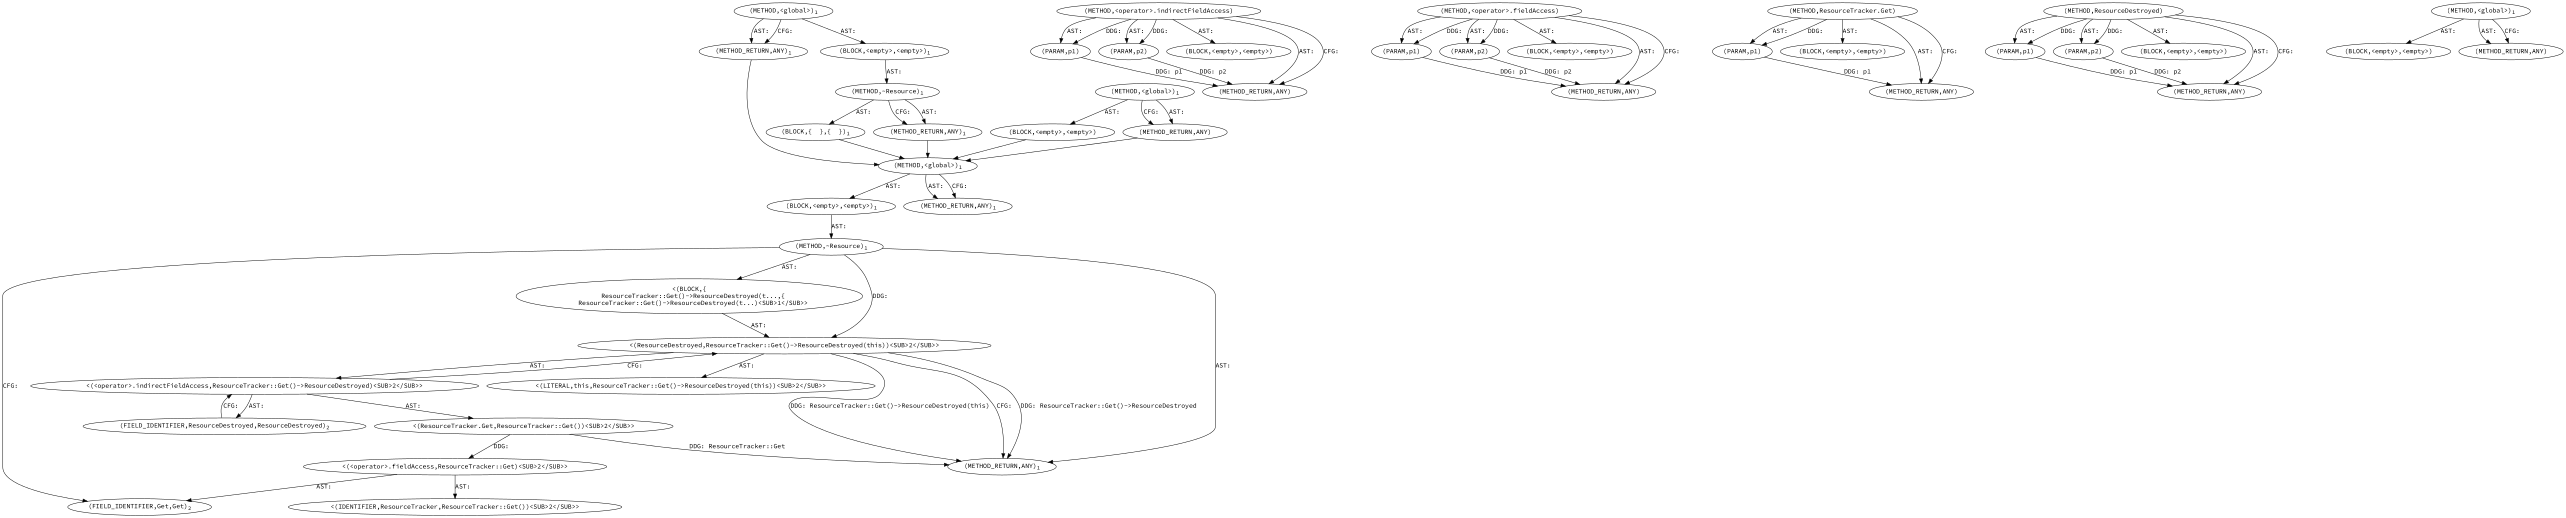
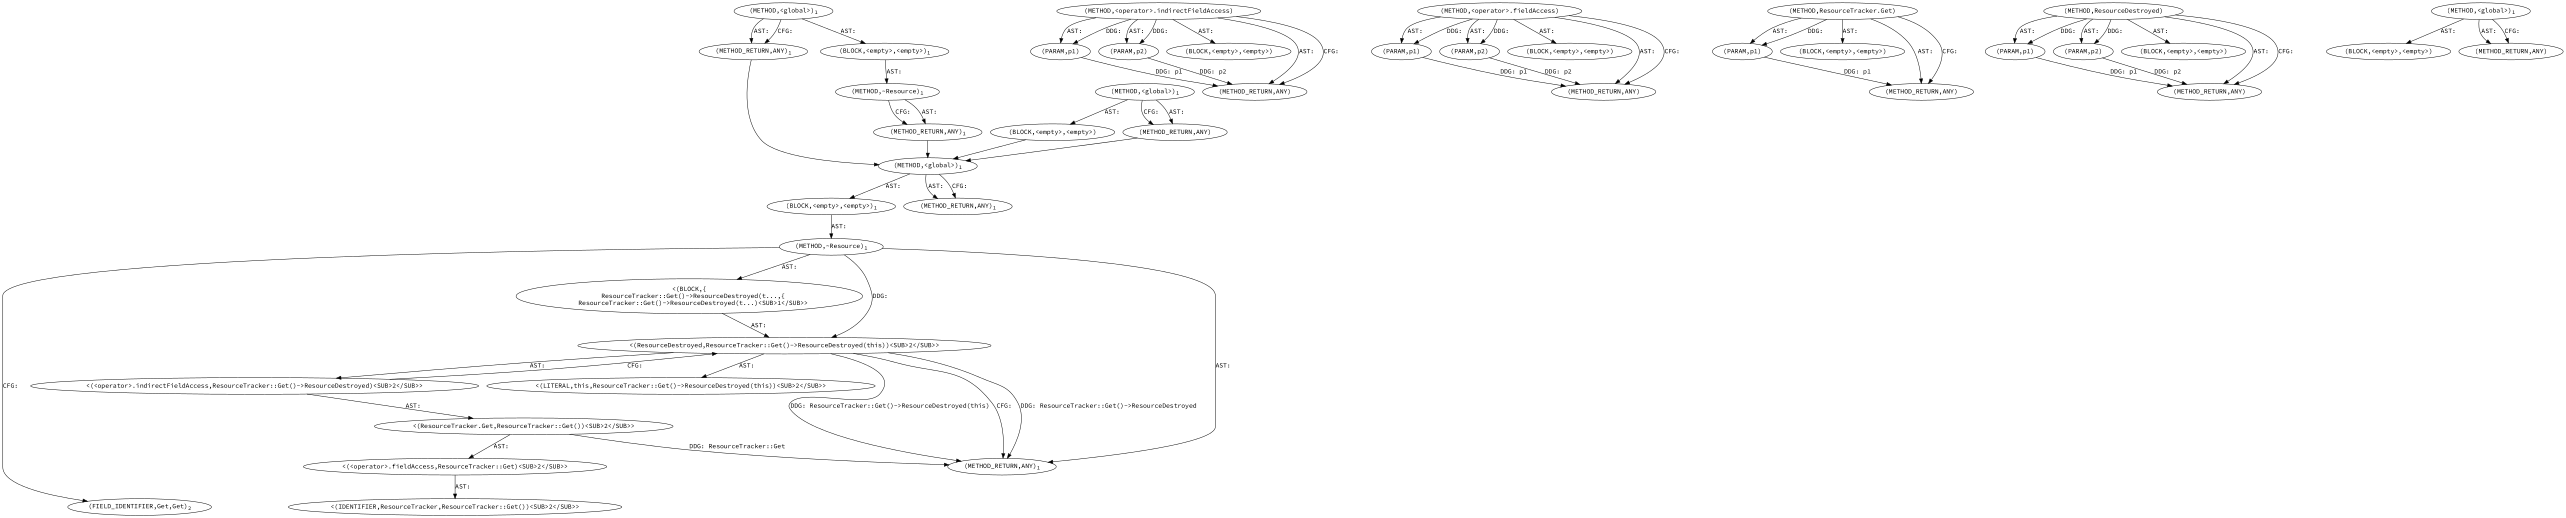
node "(BLOCK,{  },{  })": removed
node "(FIELD_IDENTIFIER,ResourceDestroyed,ResourceDestroyed)": removed
edge "<(ResourceTracker.Get,ResourceTracker::Get())<SUB>2</SUB>>" -> "<(<operator>.fieldAccess,ResourceTracker::Get)<SUB>2</SUB>>": label "DDG: " -> "AST: "
edge "<(<operator>.fieldAccess,ResourceTracker::Get)<SUB>2</SUB>>" -> "(FIELD_IDENTIFIER,Get,Get)": removed, label "AST:"
